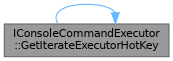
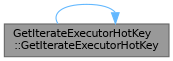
node "IConsoleCommandExecutor ::GetIterateExecutorHotKey": label "IConsoleCommandExecutor ::GetIterateExecutorHotKey" -> "GetIterateExecutorHotKey ::GetIterateExecutorHotKey"
